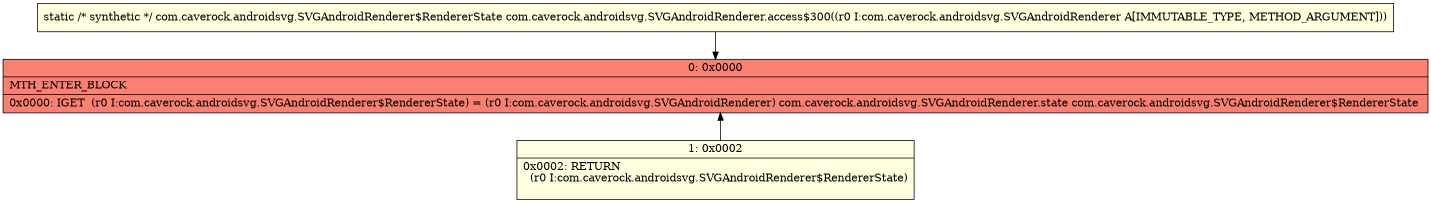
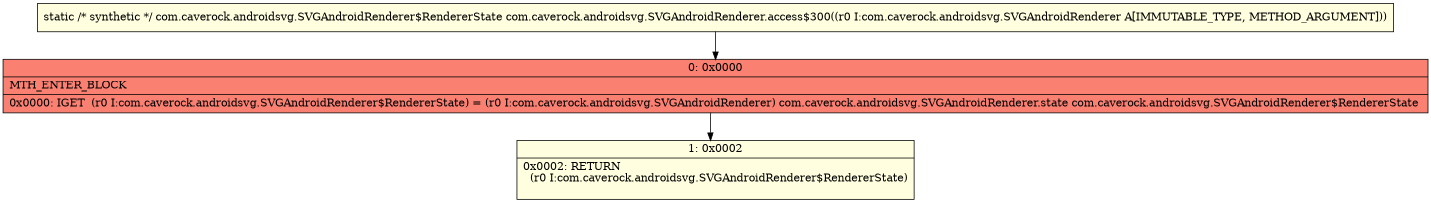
edge "1: 0x0002" -> "0: 0x0000": reversed
